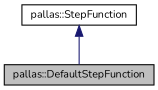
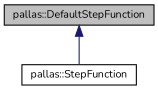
edge "pallas::DefaultStepFunction" -> "pallas::StepFunction": reversed
